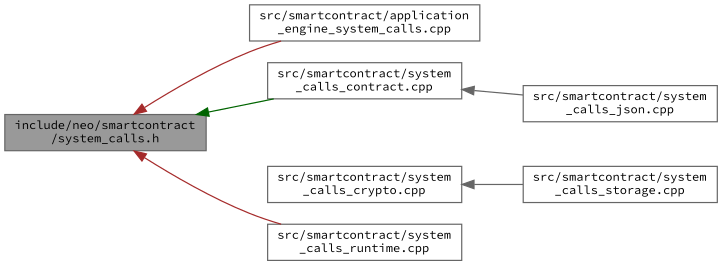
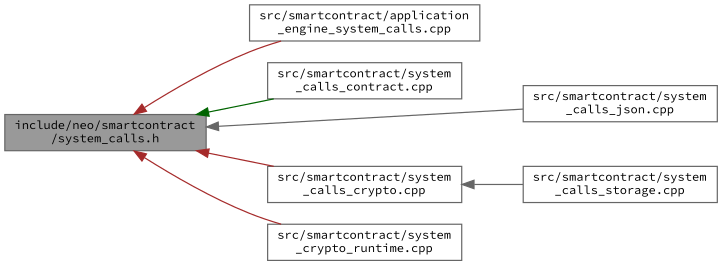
edge "src/smartcontract/system _calls_json.cpp" -> "src/smartcontract/system _calls_contract.cpp": now "src/smartcontract/system _calls_json.cpp" -> "include/neo/smartcontract /system_calls.h"
edge "src/smartcontract/system _calls_crypto.cpp" -> "include/neo/smartcontract /system_calls.h": added
node "src/smartcontract/system _calls_runtime.cpp": label "src/smartcontract/system _calls_runtime.cpp" -> "src/smartcontract/system _crypto_runtime.cpp"
